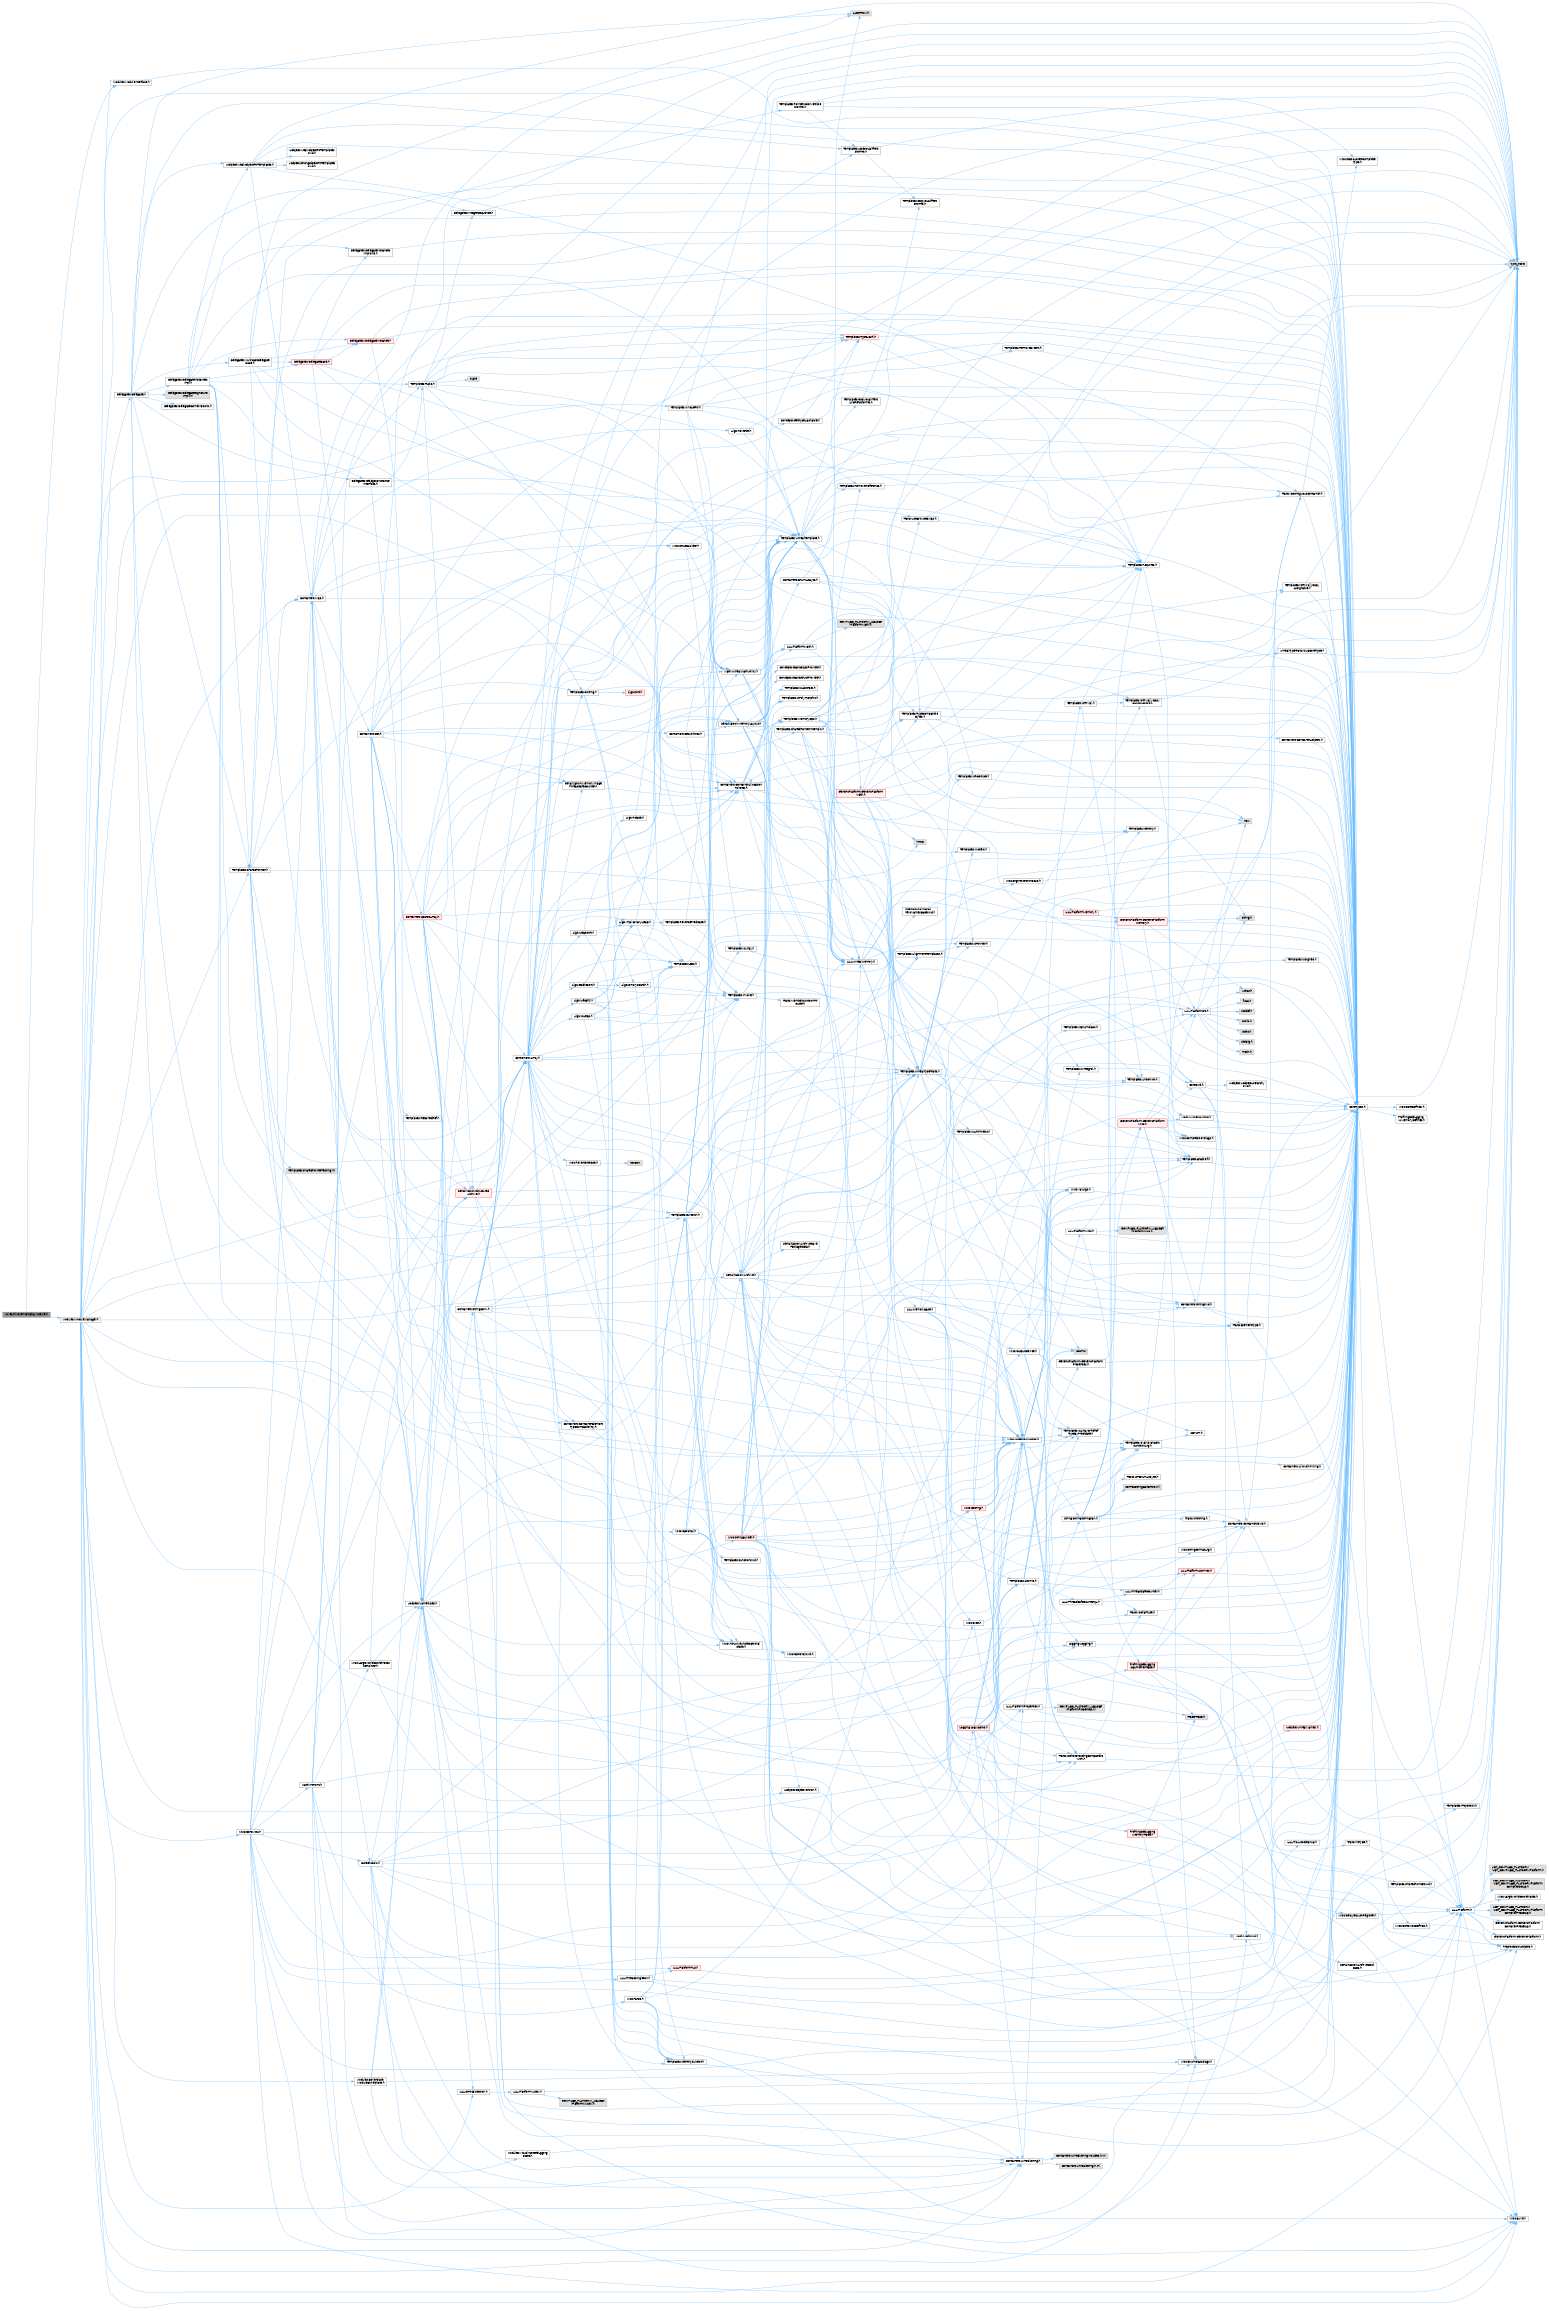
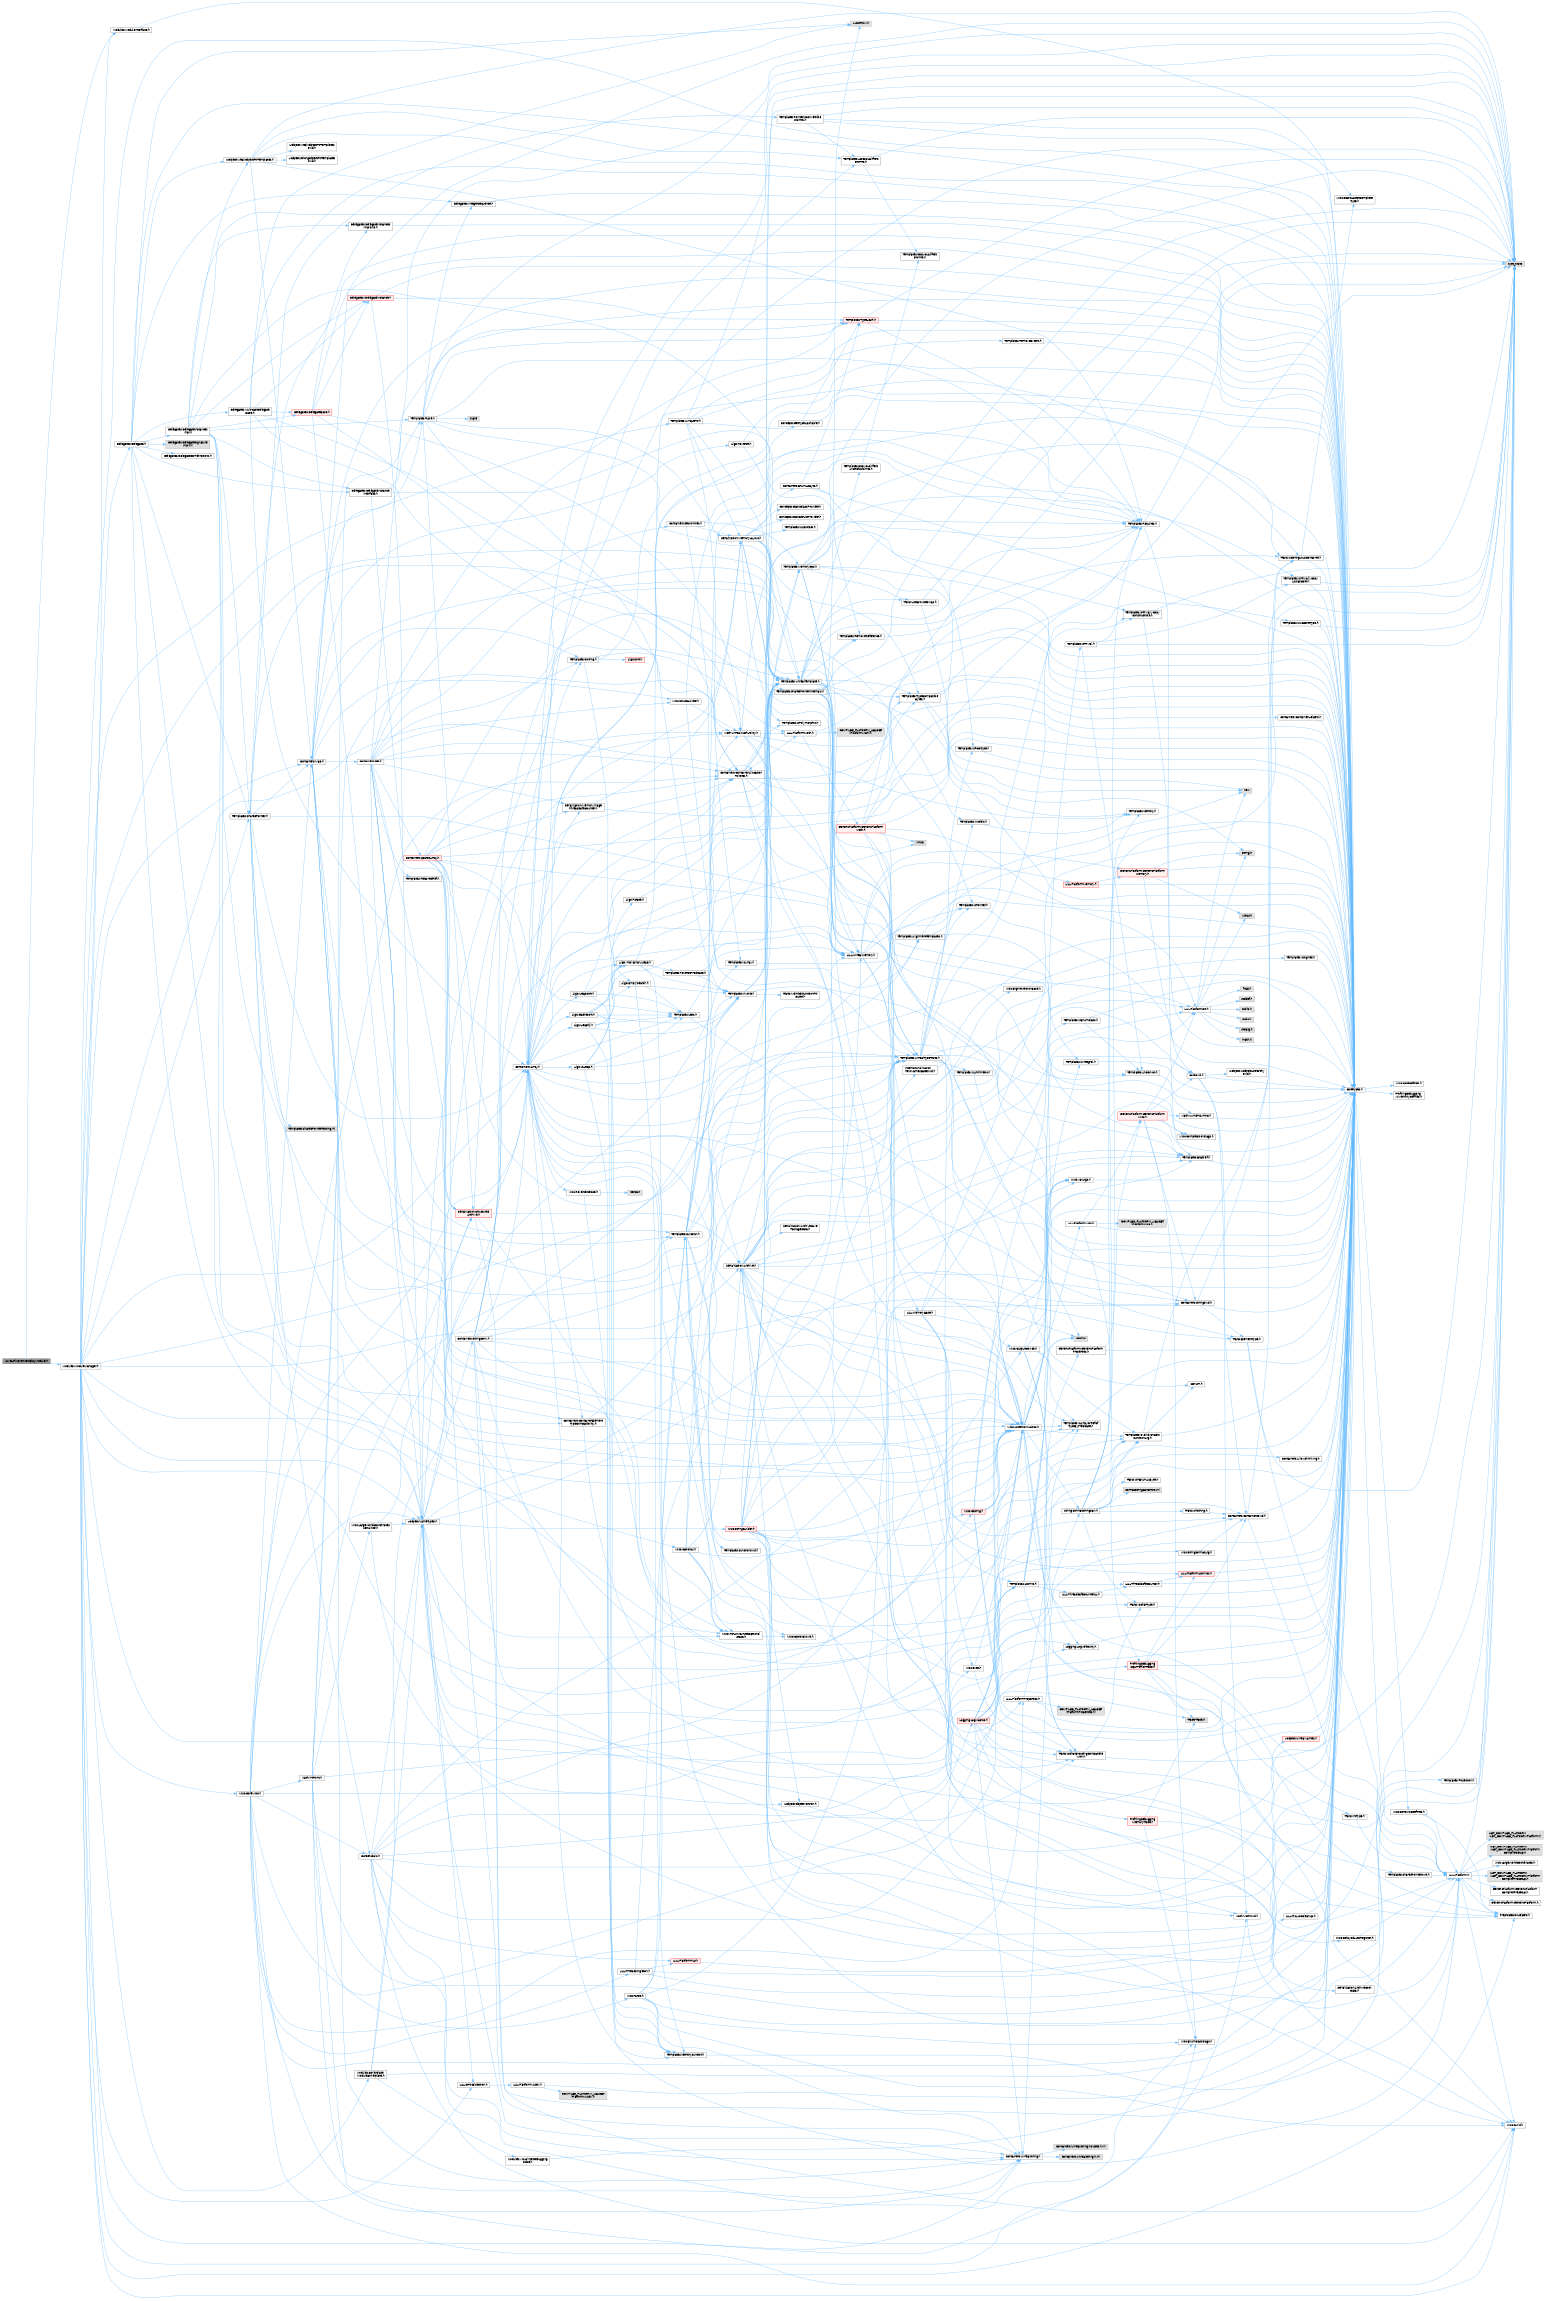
node "UnrealTypeTraits/IsUECoreType.h": label "UnrealTypeTraits/IsUECoreType.h" -> "Templates/IsUECoreType.h"
edge "Templates/Sorting.h" -> "Templates/Less.h": removed
node "Logging/Logging.h": label "Logging/Logging.h" -> "Logging/LogVerbosity.h"
